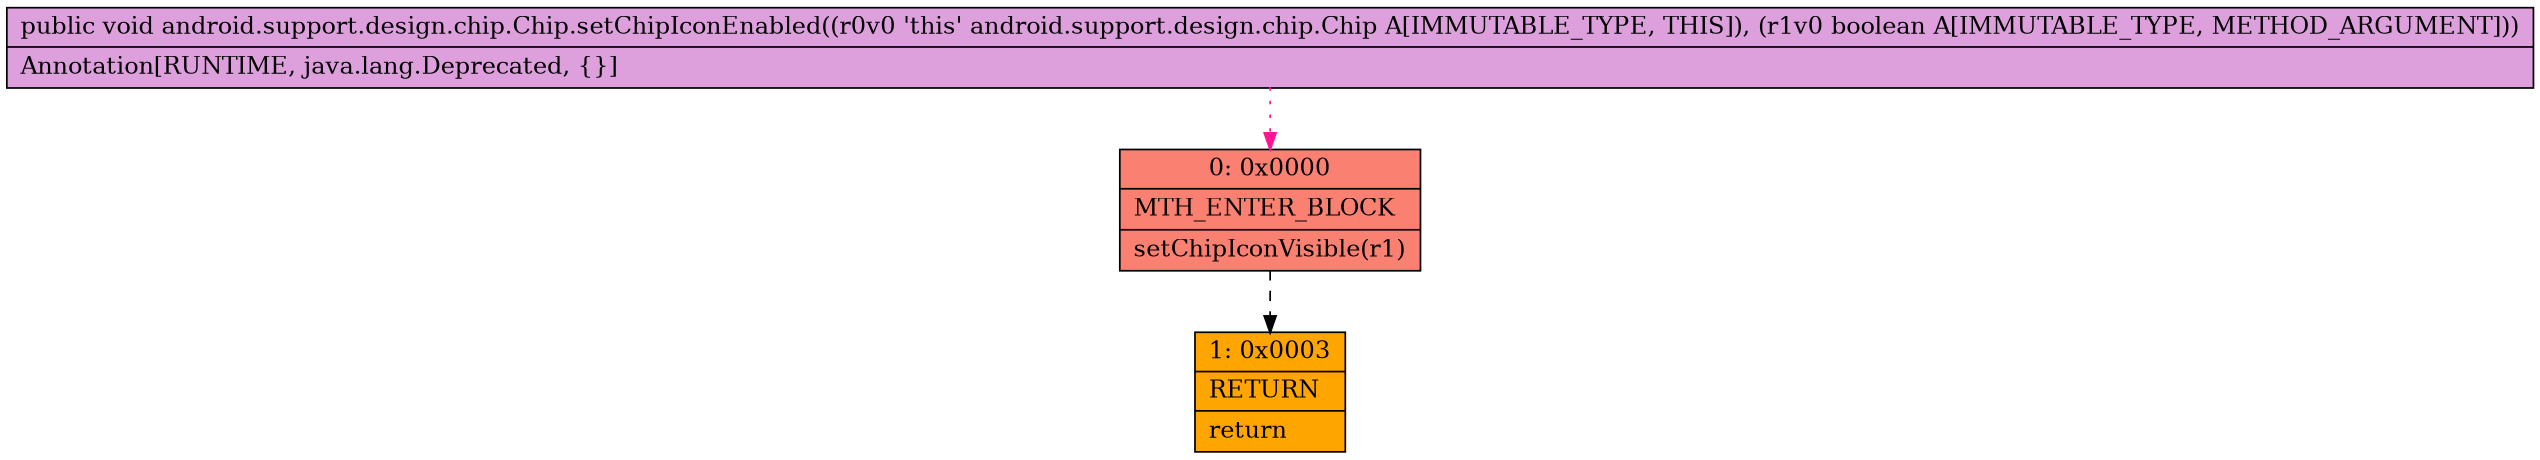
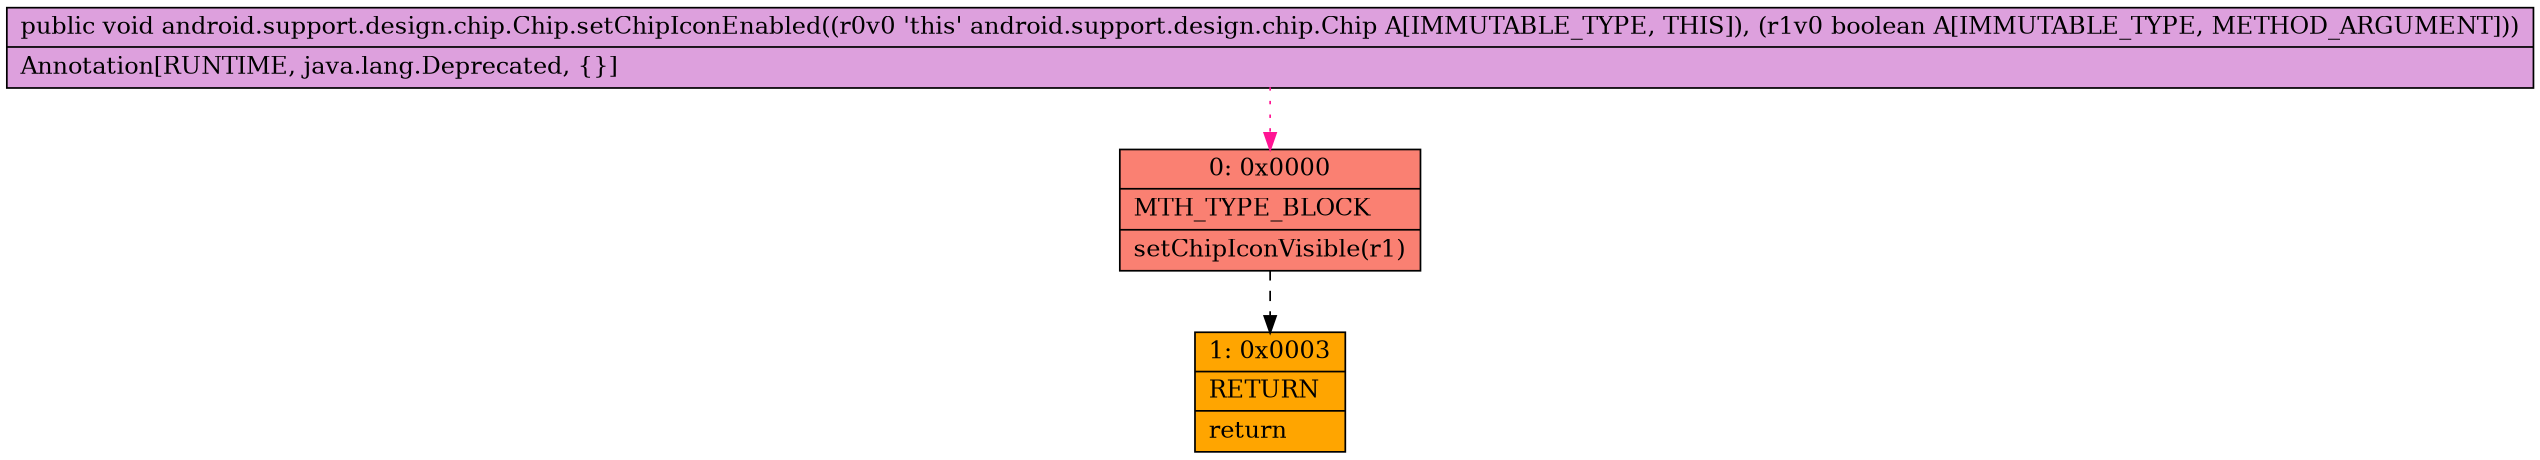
node "0: 0x0000": text "MTH_ENTER_BLOCK" -> "MTH_TYPE_BLOCK"
